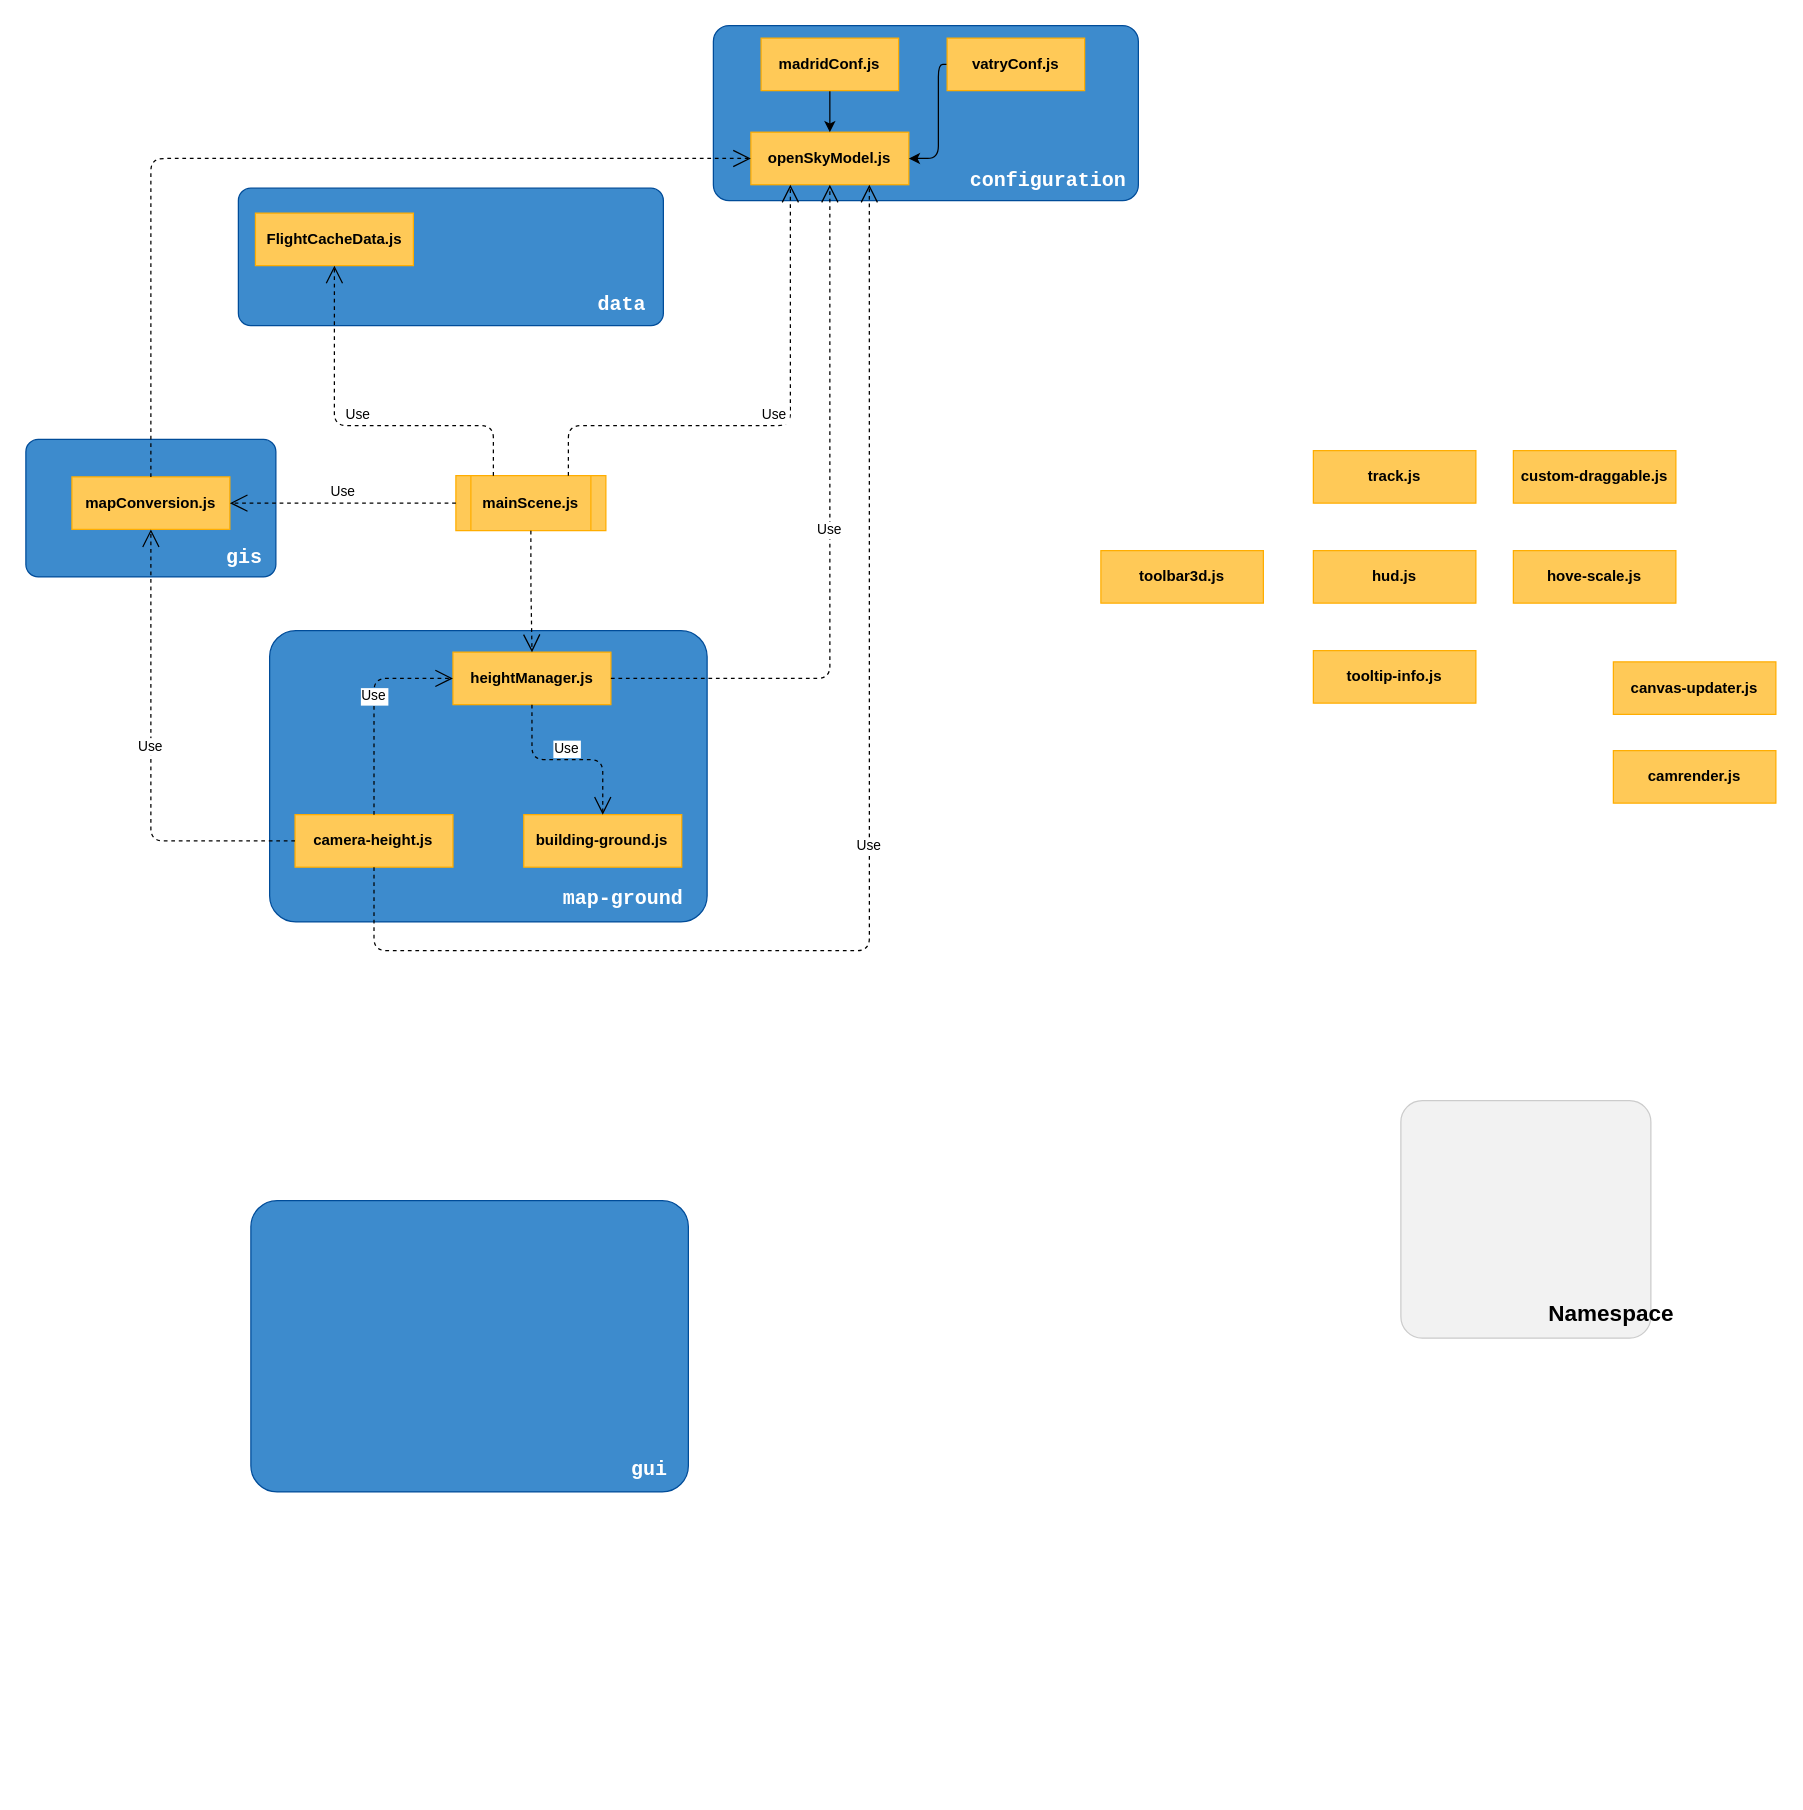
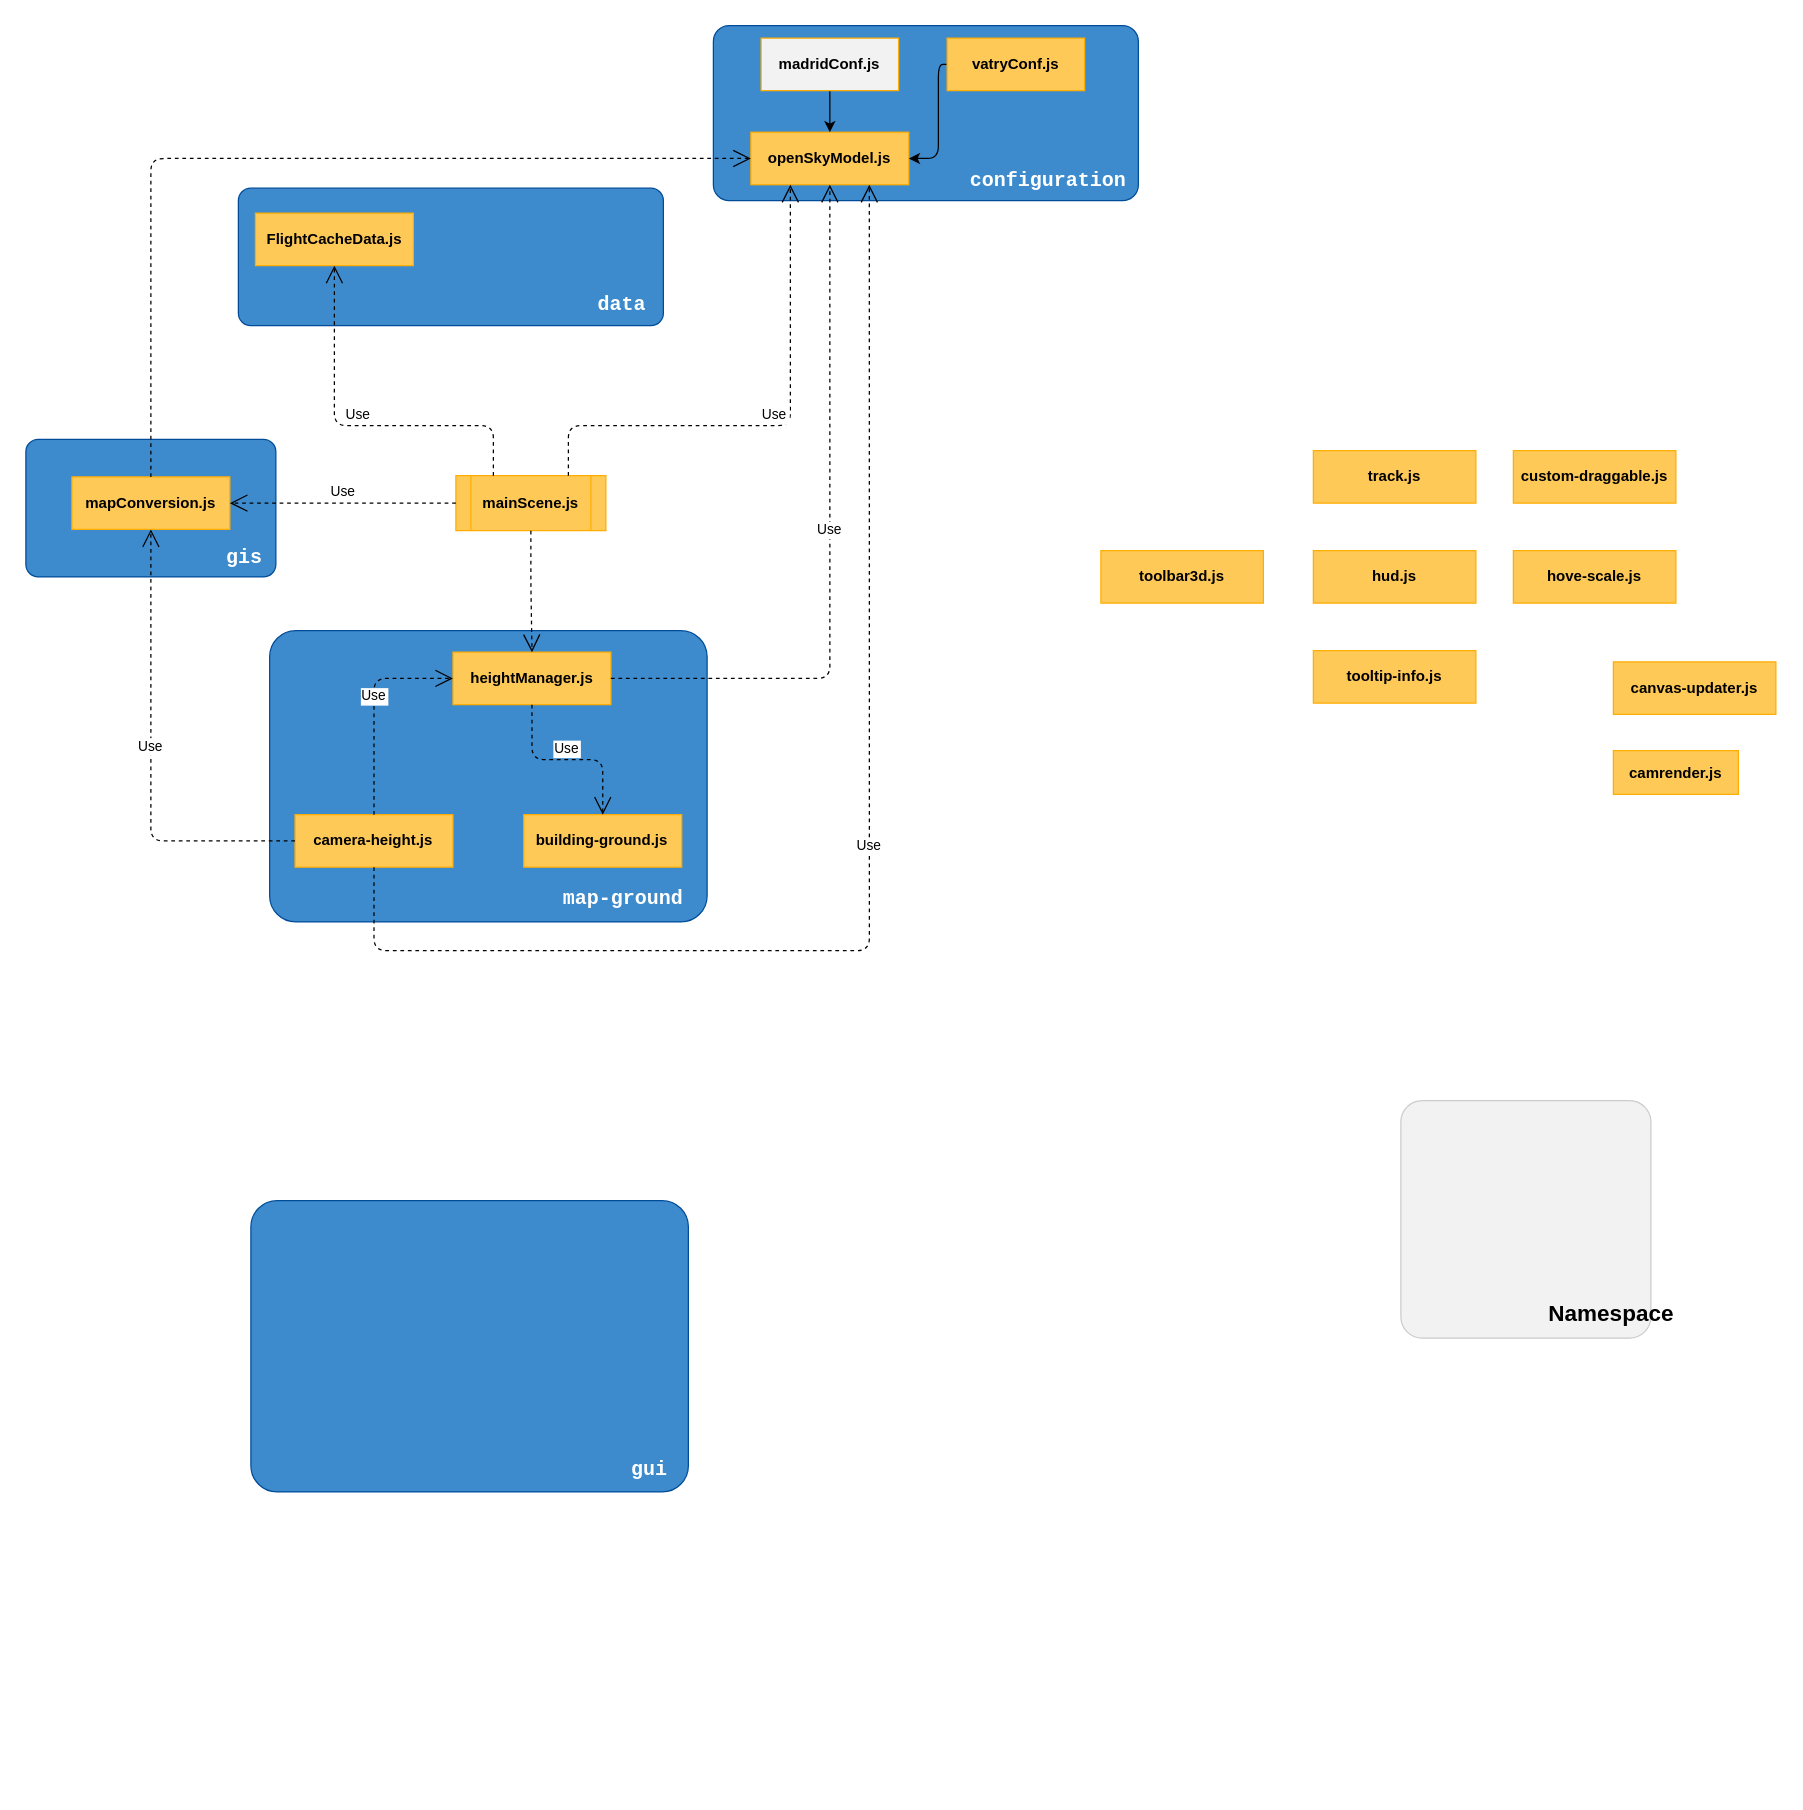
node "madridConf.js": fillcolor #ffc957 -> #f2f2f2
node "camrender.js": size 163x53 -> 125x44
